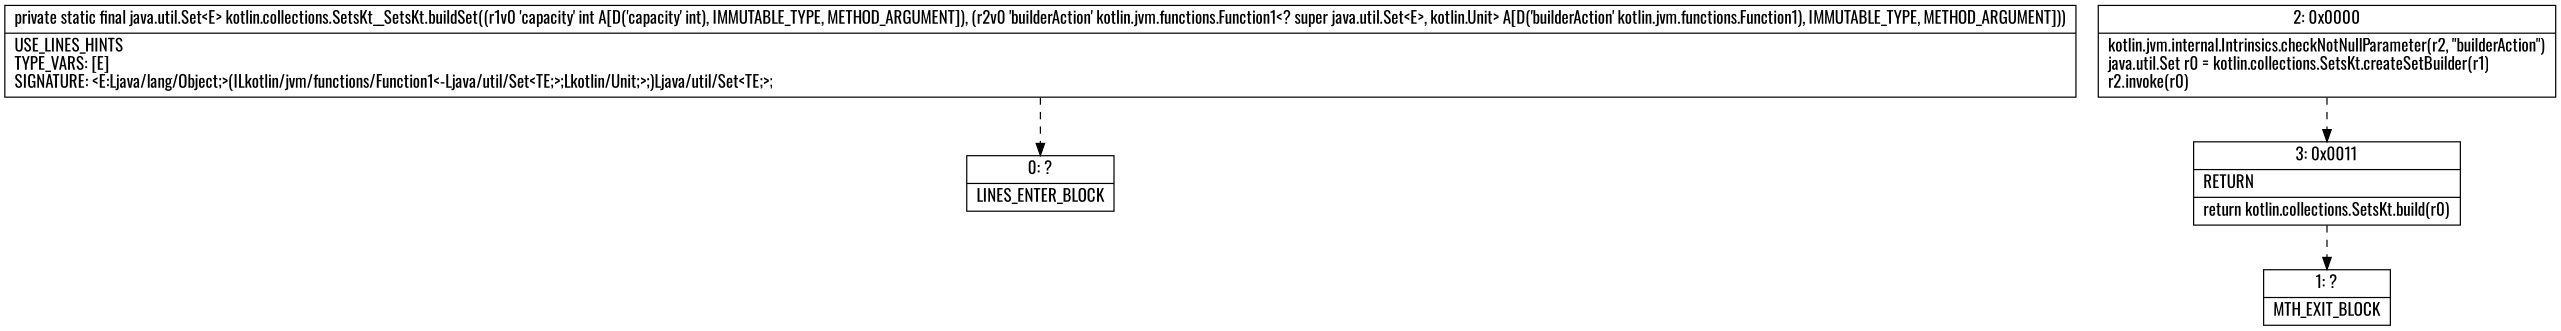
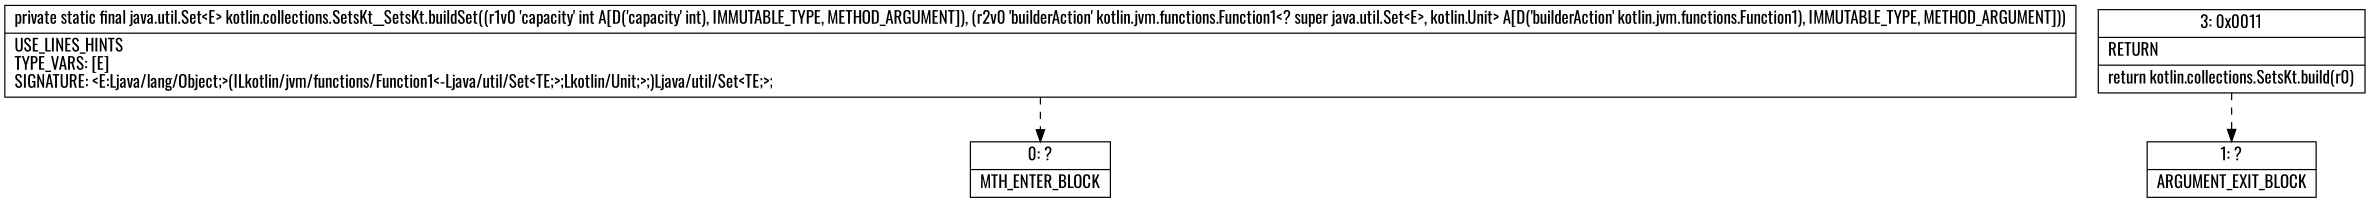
node "2: 0x0000": removed
node "0: ?": text "LINES_ENTER_BLOCK" -> "MTH_ENTER_BLOCK"
node "1: ?": text "MTH_EXIT_BLOCK" -> "ARGUMENT_EXIT_BLOCK"
